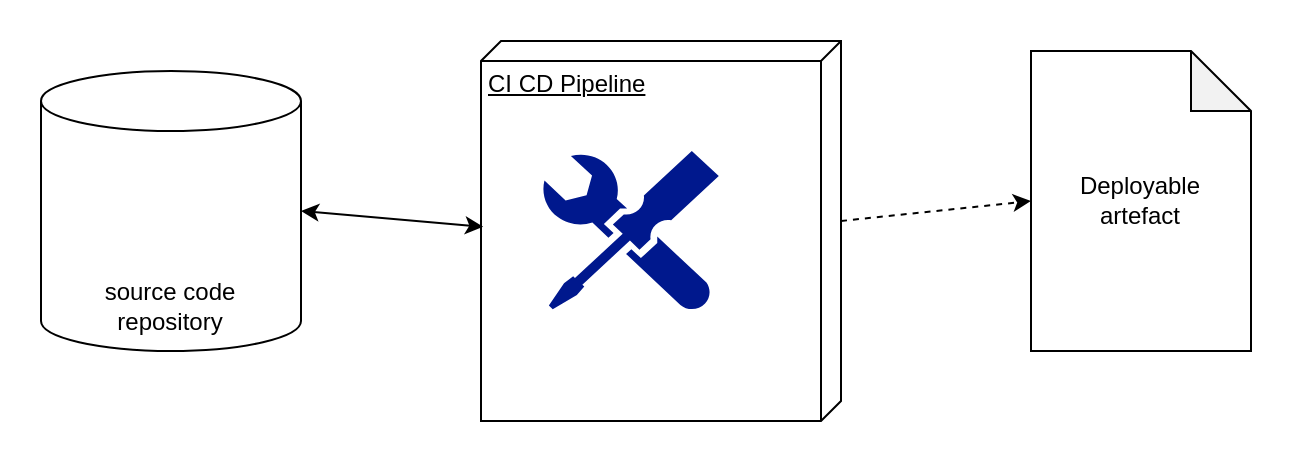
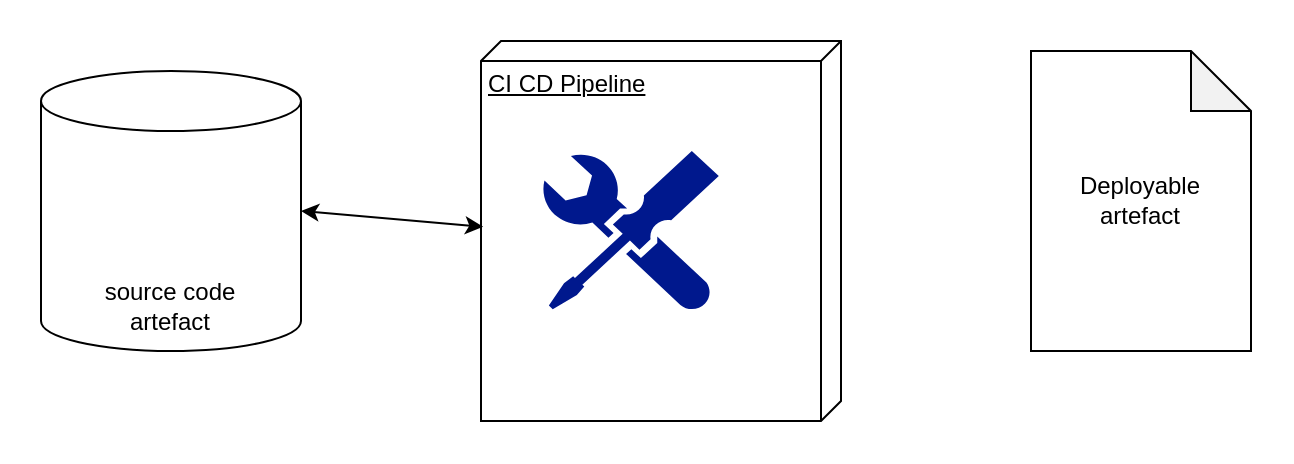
edge "CI CD Pipeline" -> "Deployable artefact": removed
node "source code repository": label "source code repository" -> "source code artefact"
